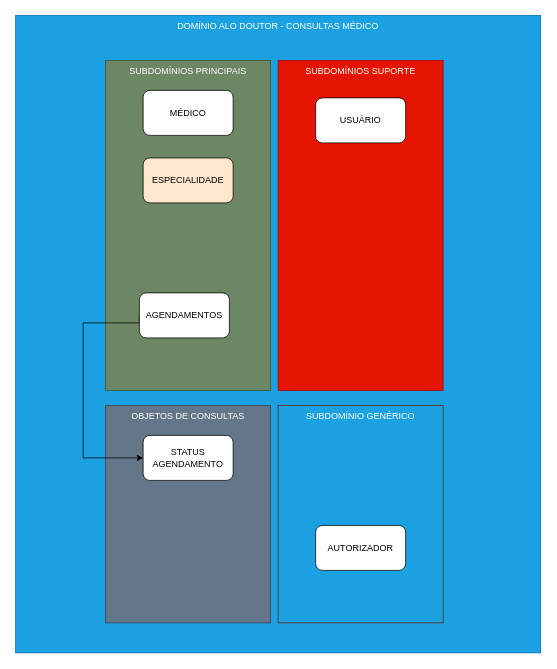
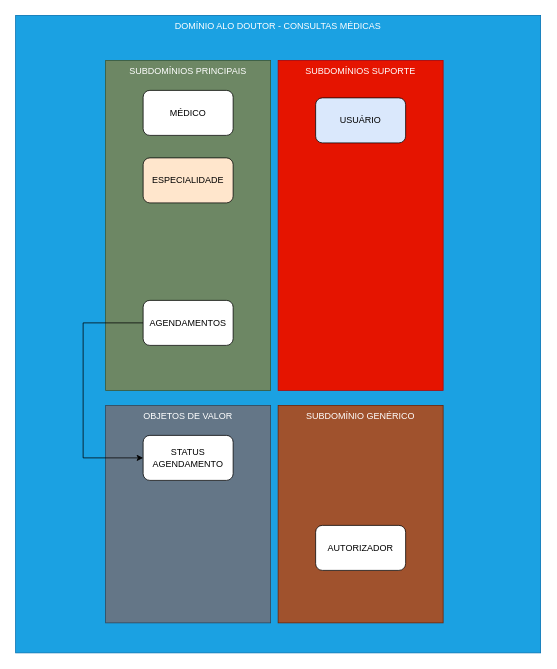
node "DOMÍNIO ALO DOUTOR - CONSULTAS MÉDICO": label "DOMÍNIO ALO DOUTOR - CONSULTAS MÉDICO" -> "DOMÍNIO ALO DOUTOR - CONSULTAS MÉDICAS"
node "USUÁRIO": fillcolor #ffffff -> #dae8fc
node "AGENDAMENTOS": moved (184, 315) -> (188, 323)
node "OBJETOS DE CONSULTAS": label "OBJETOS DE CONSULTAS" -> "OBJETOS DE VALOR"
node "SUBDOMÍNIO GENÉRICO": fillcolor #1ba1e2 -> #a0522d
